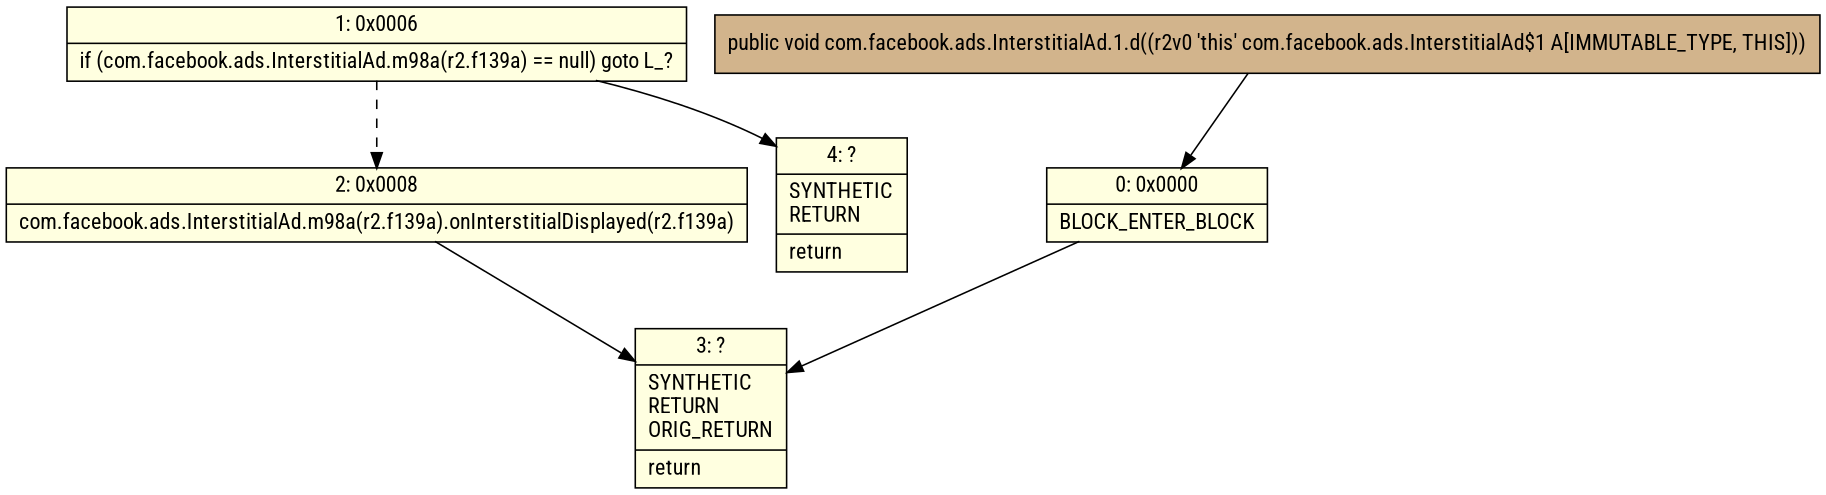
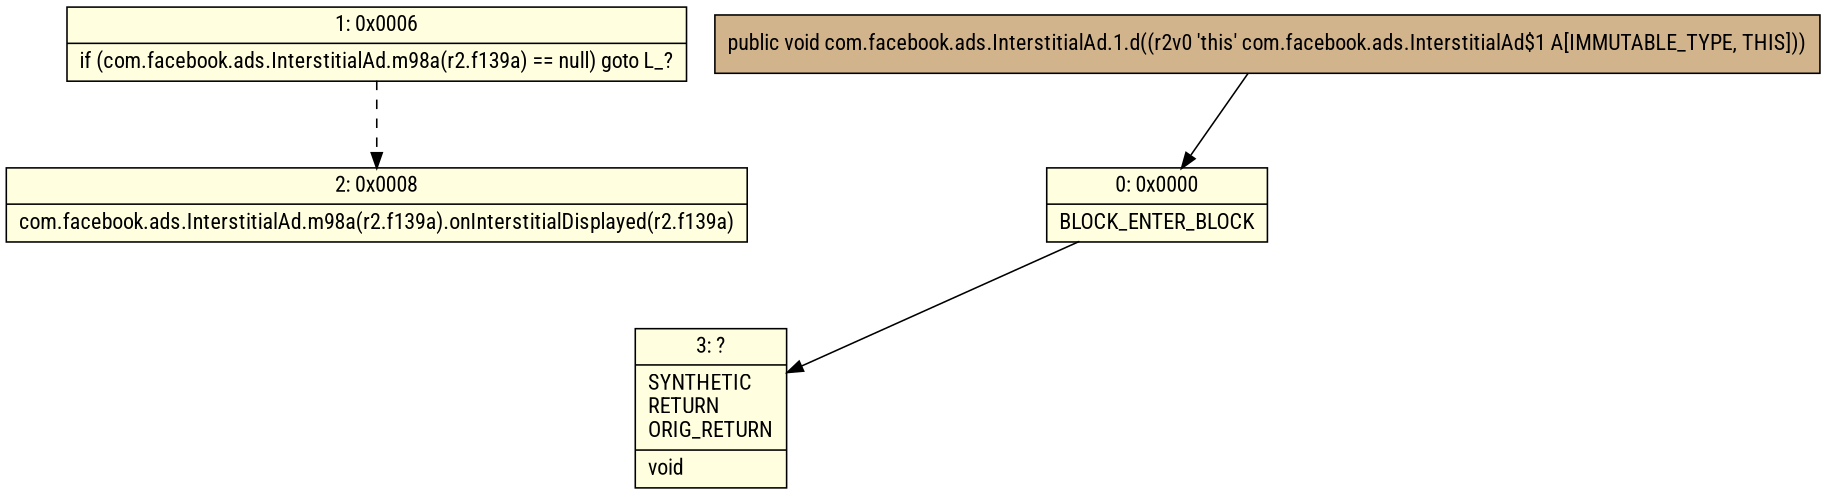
node "4: ?": removed
edge "2: 0x0008" -> "3: ?": removed
node "3: ?": text "return" -> "void"
